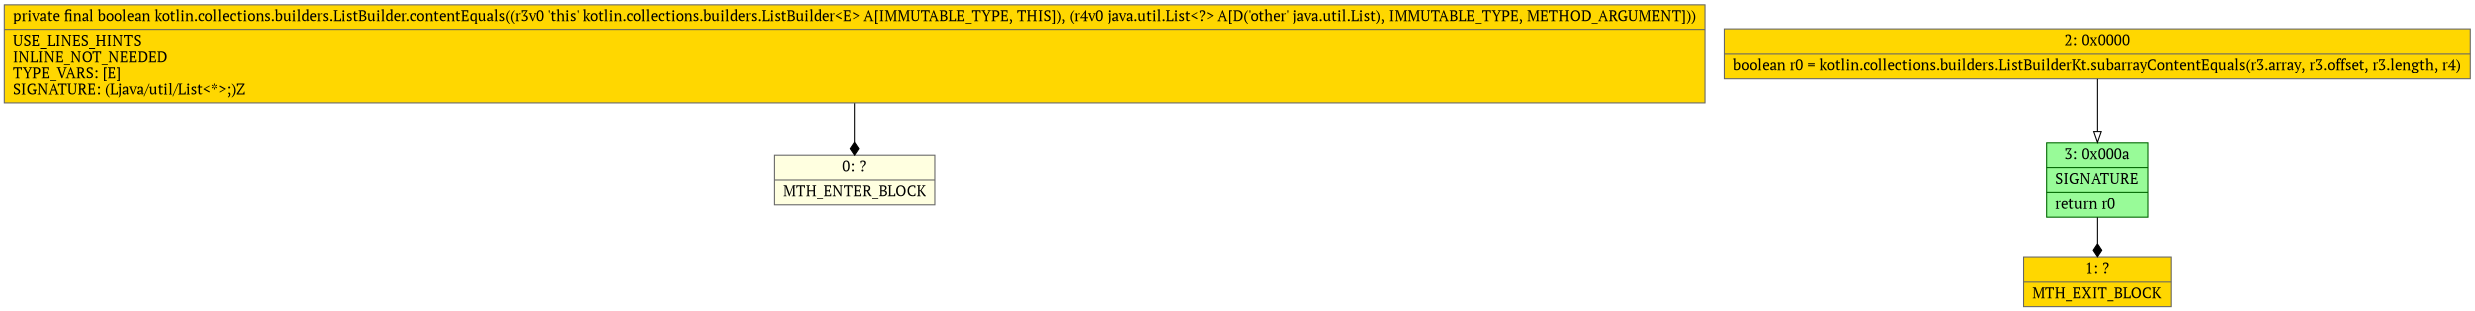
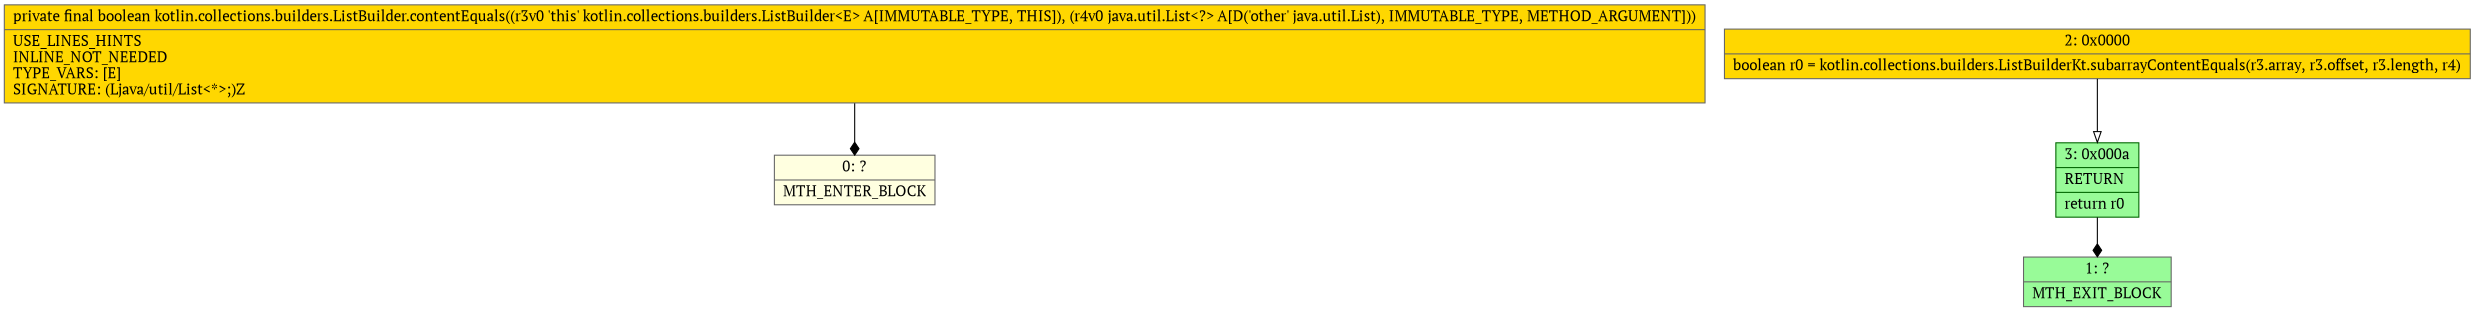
node "3: 0x000a": text "SIGNATURE" -> "RETURN"
node "1: ?": fillcolor gold -> palegreen
